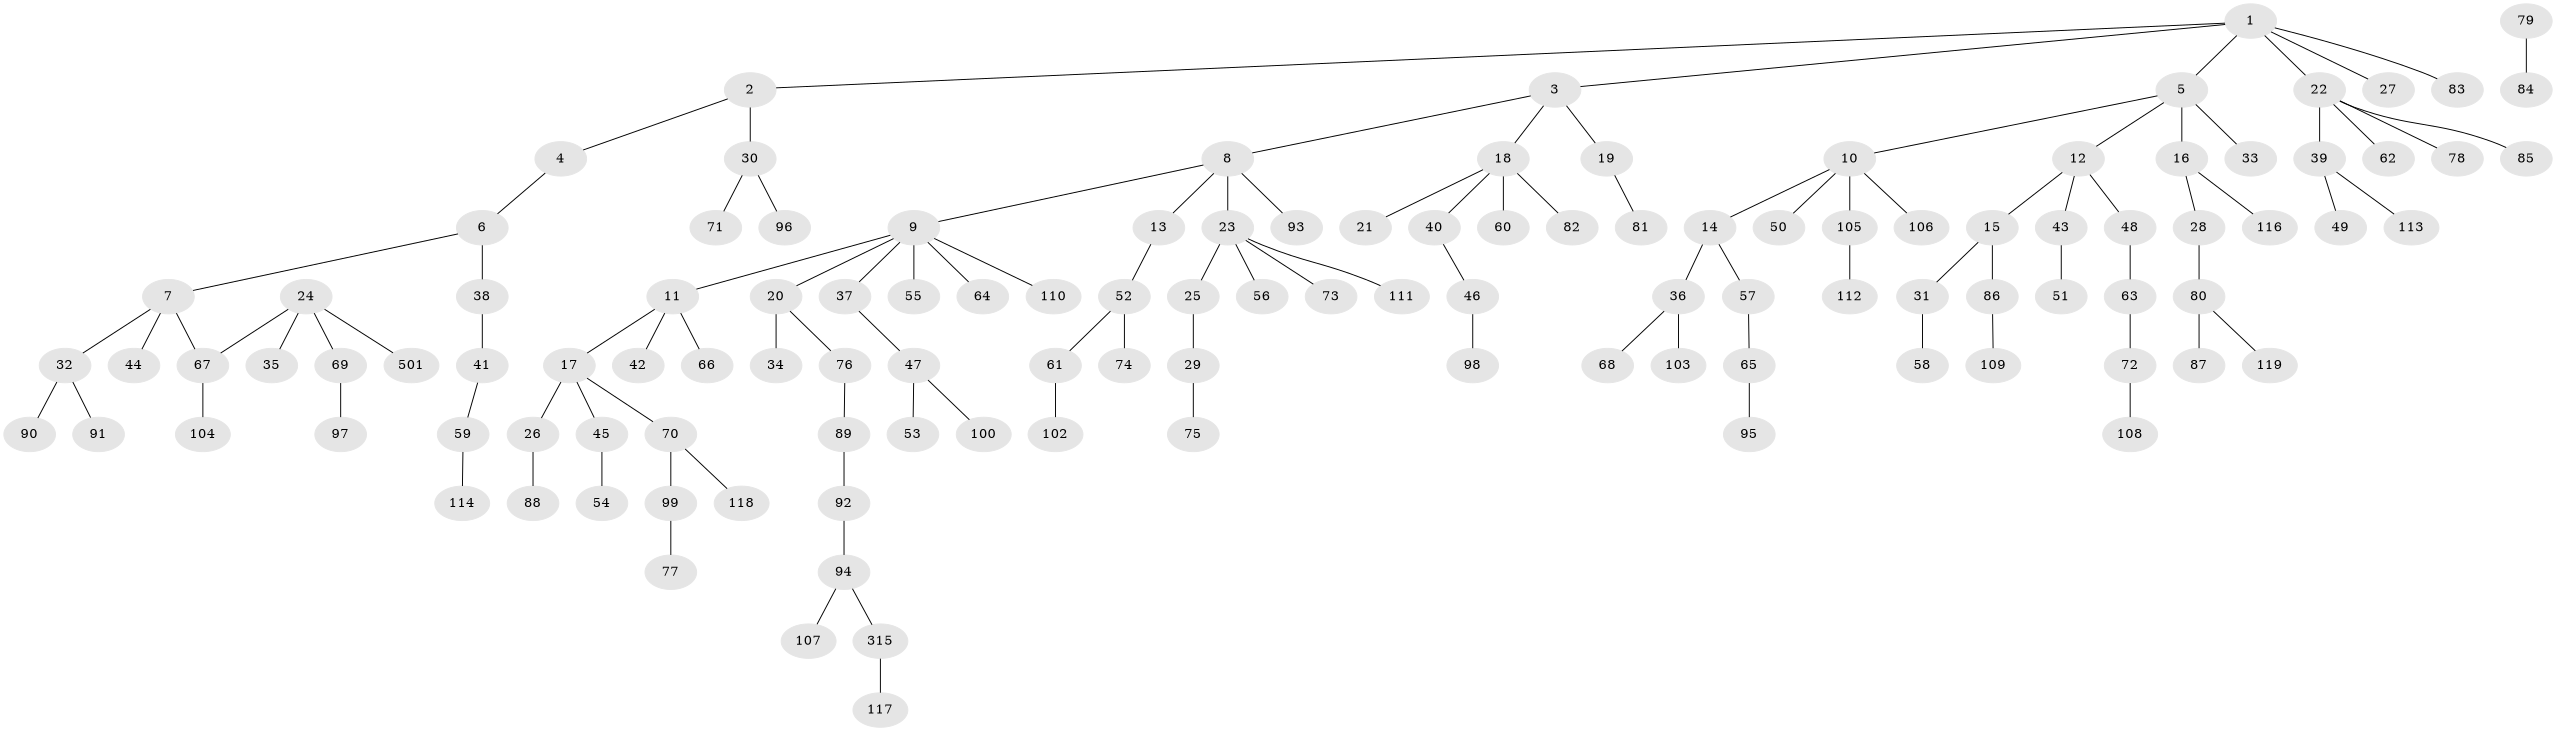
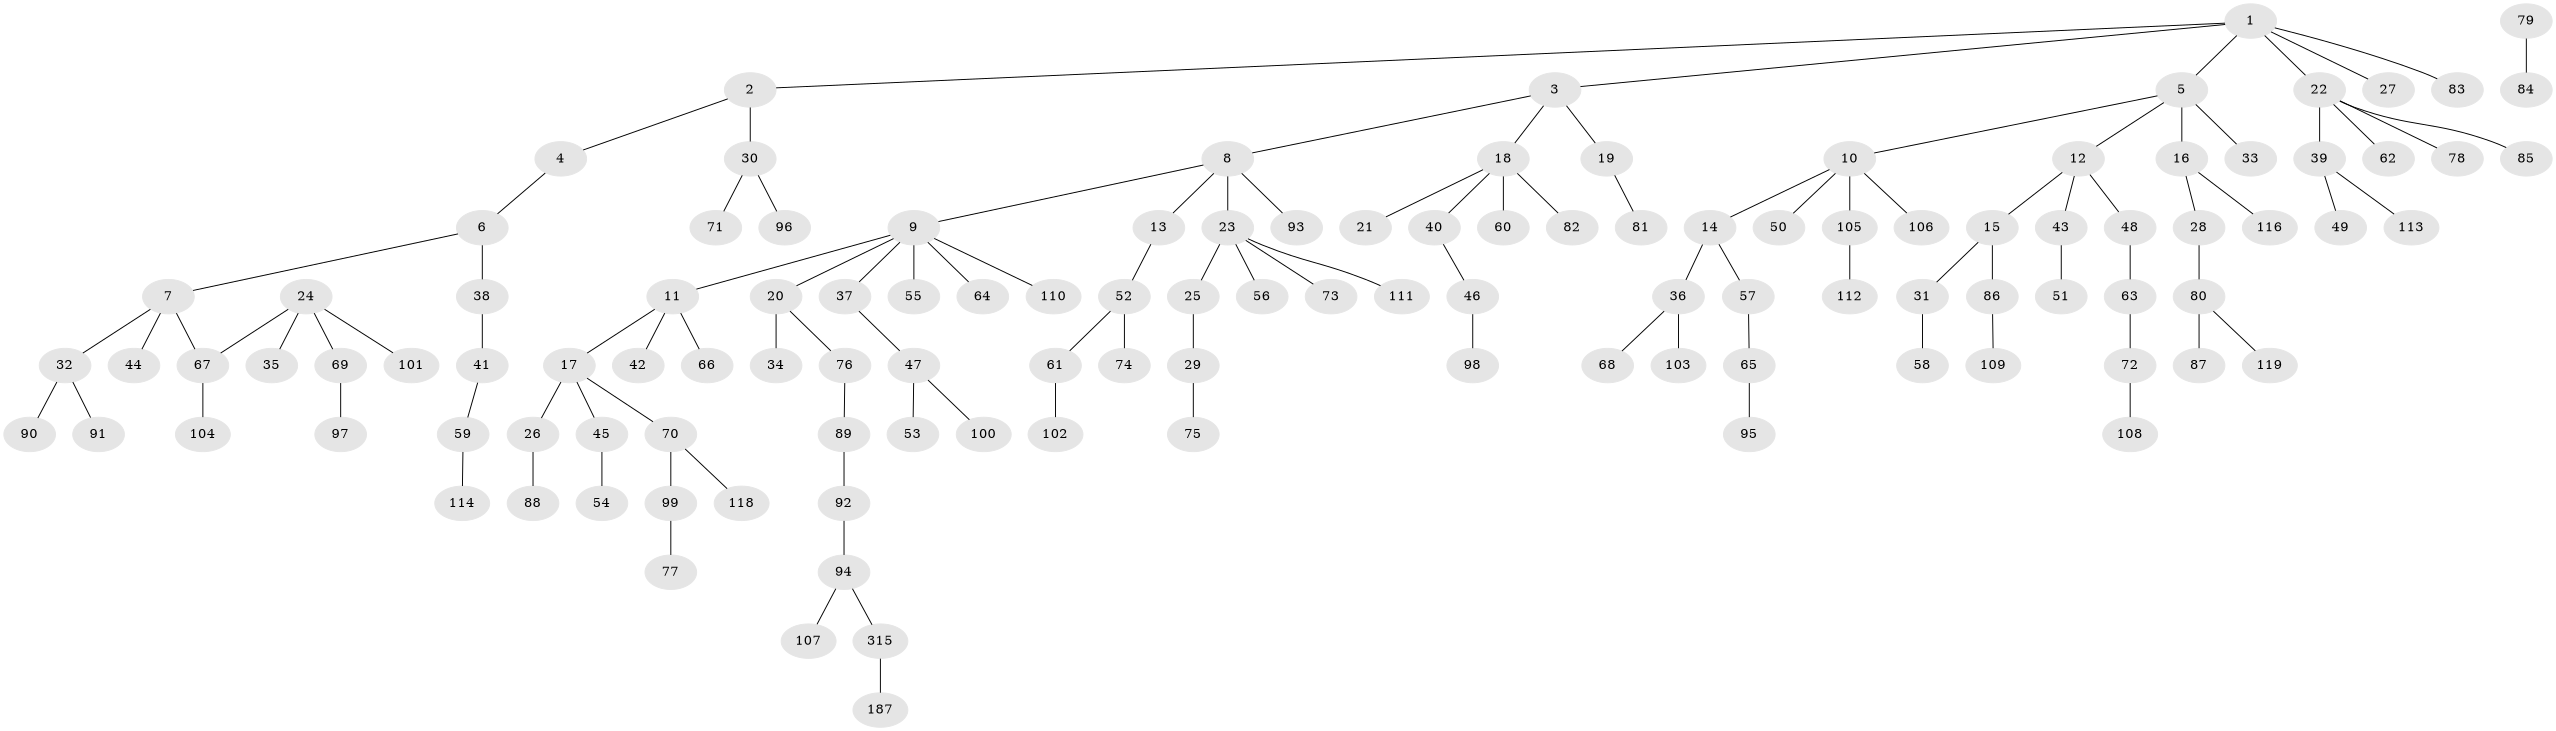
node "501": label "501" -> "101"
node "117": label "117" -> "187"
